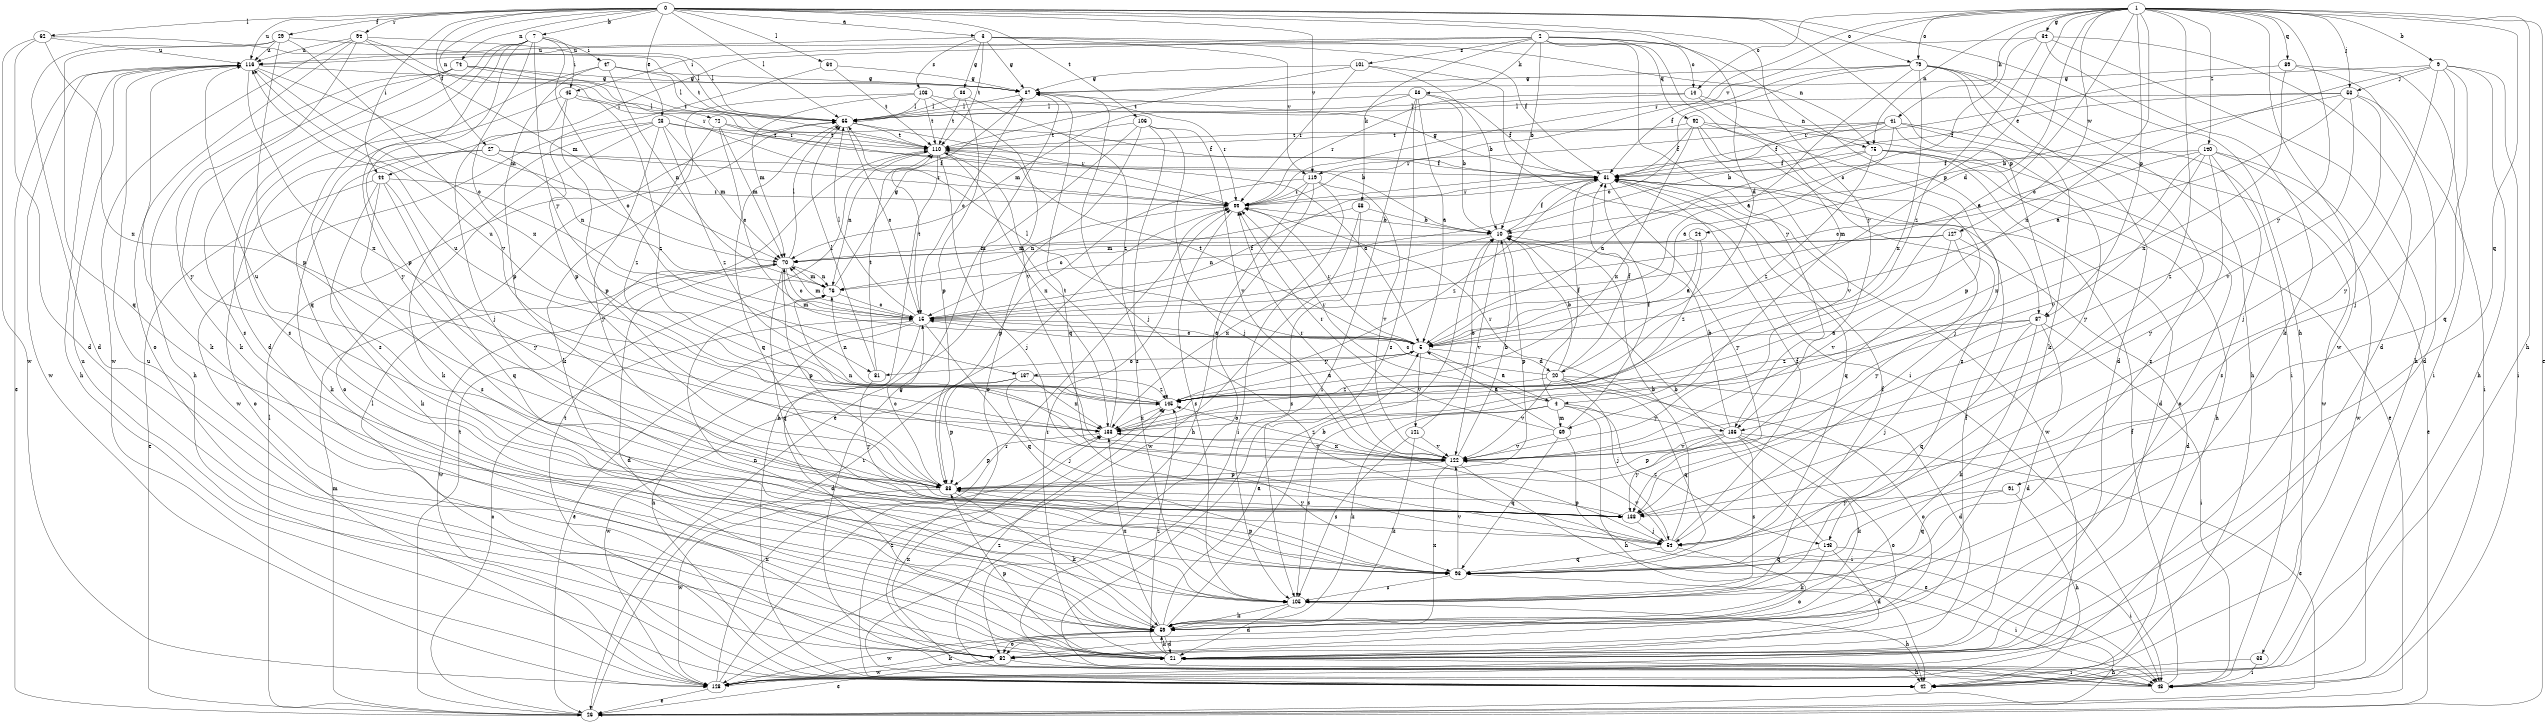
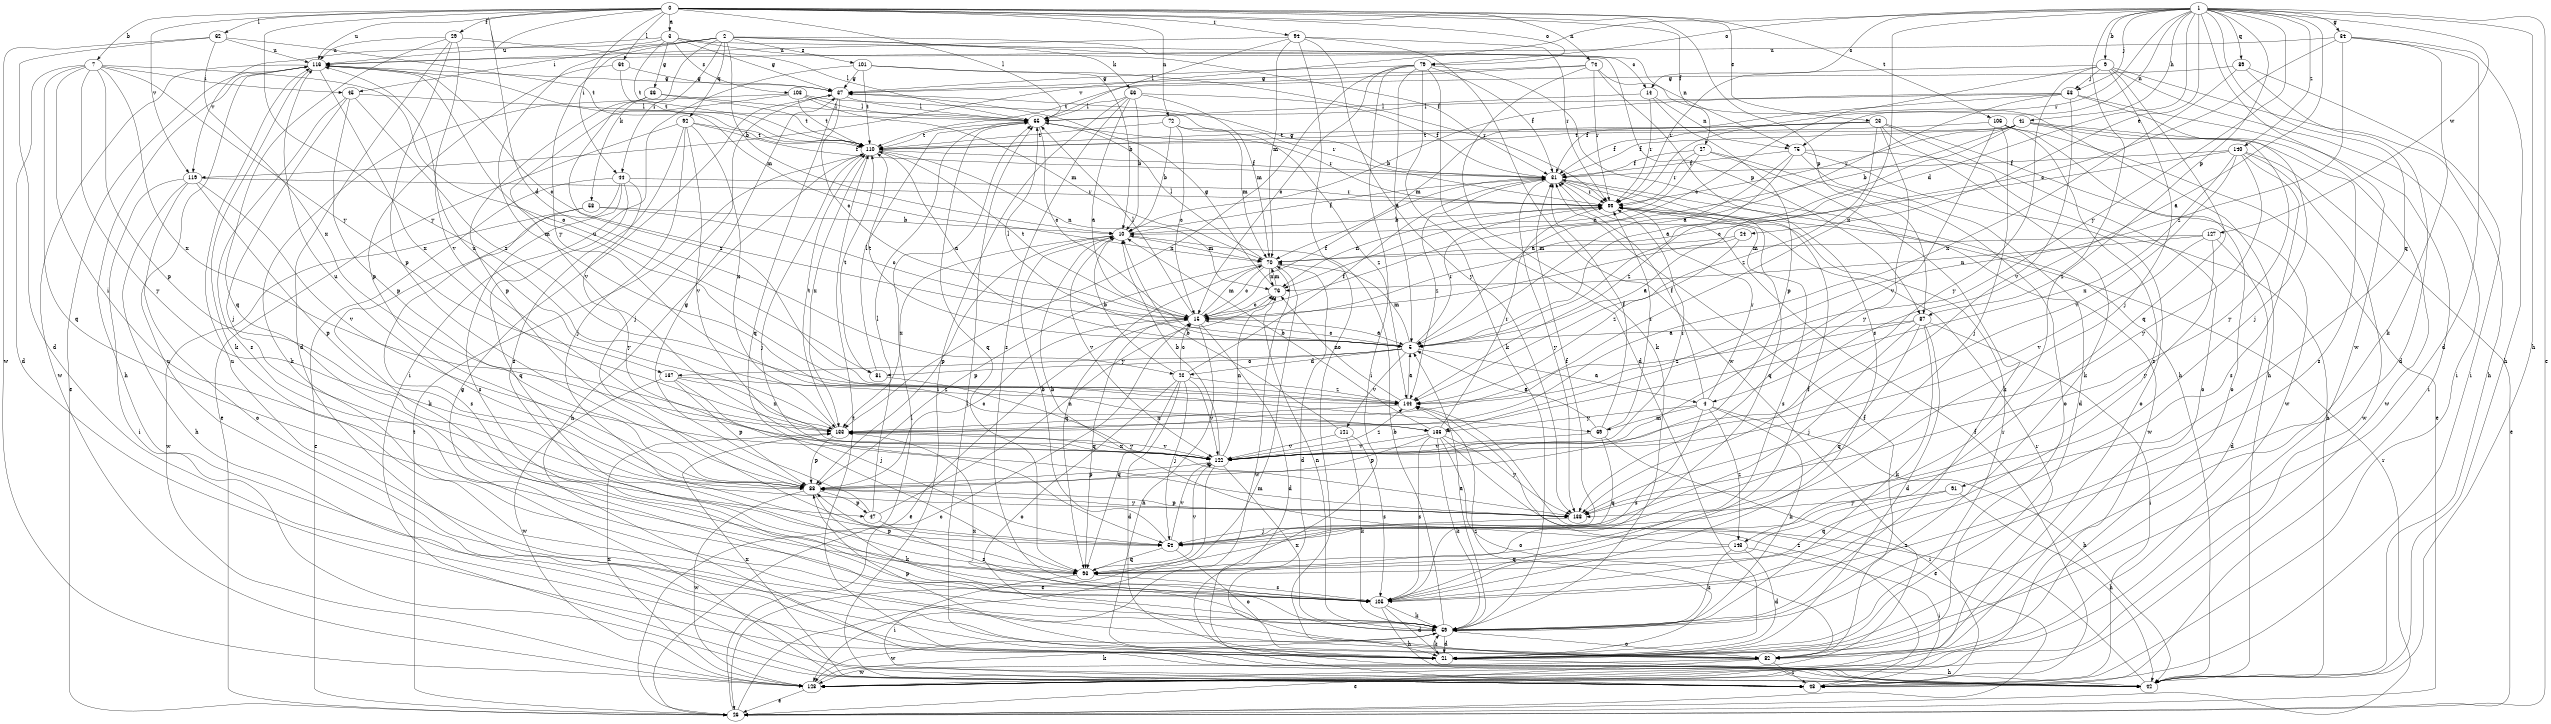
edge "47" -> "88": reversed
node "145": label "145" -> "144"
node "38": removed
